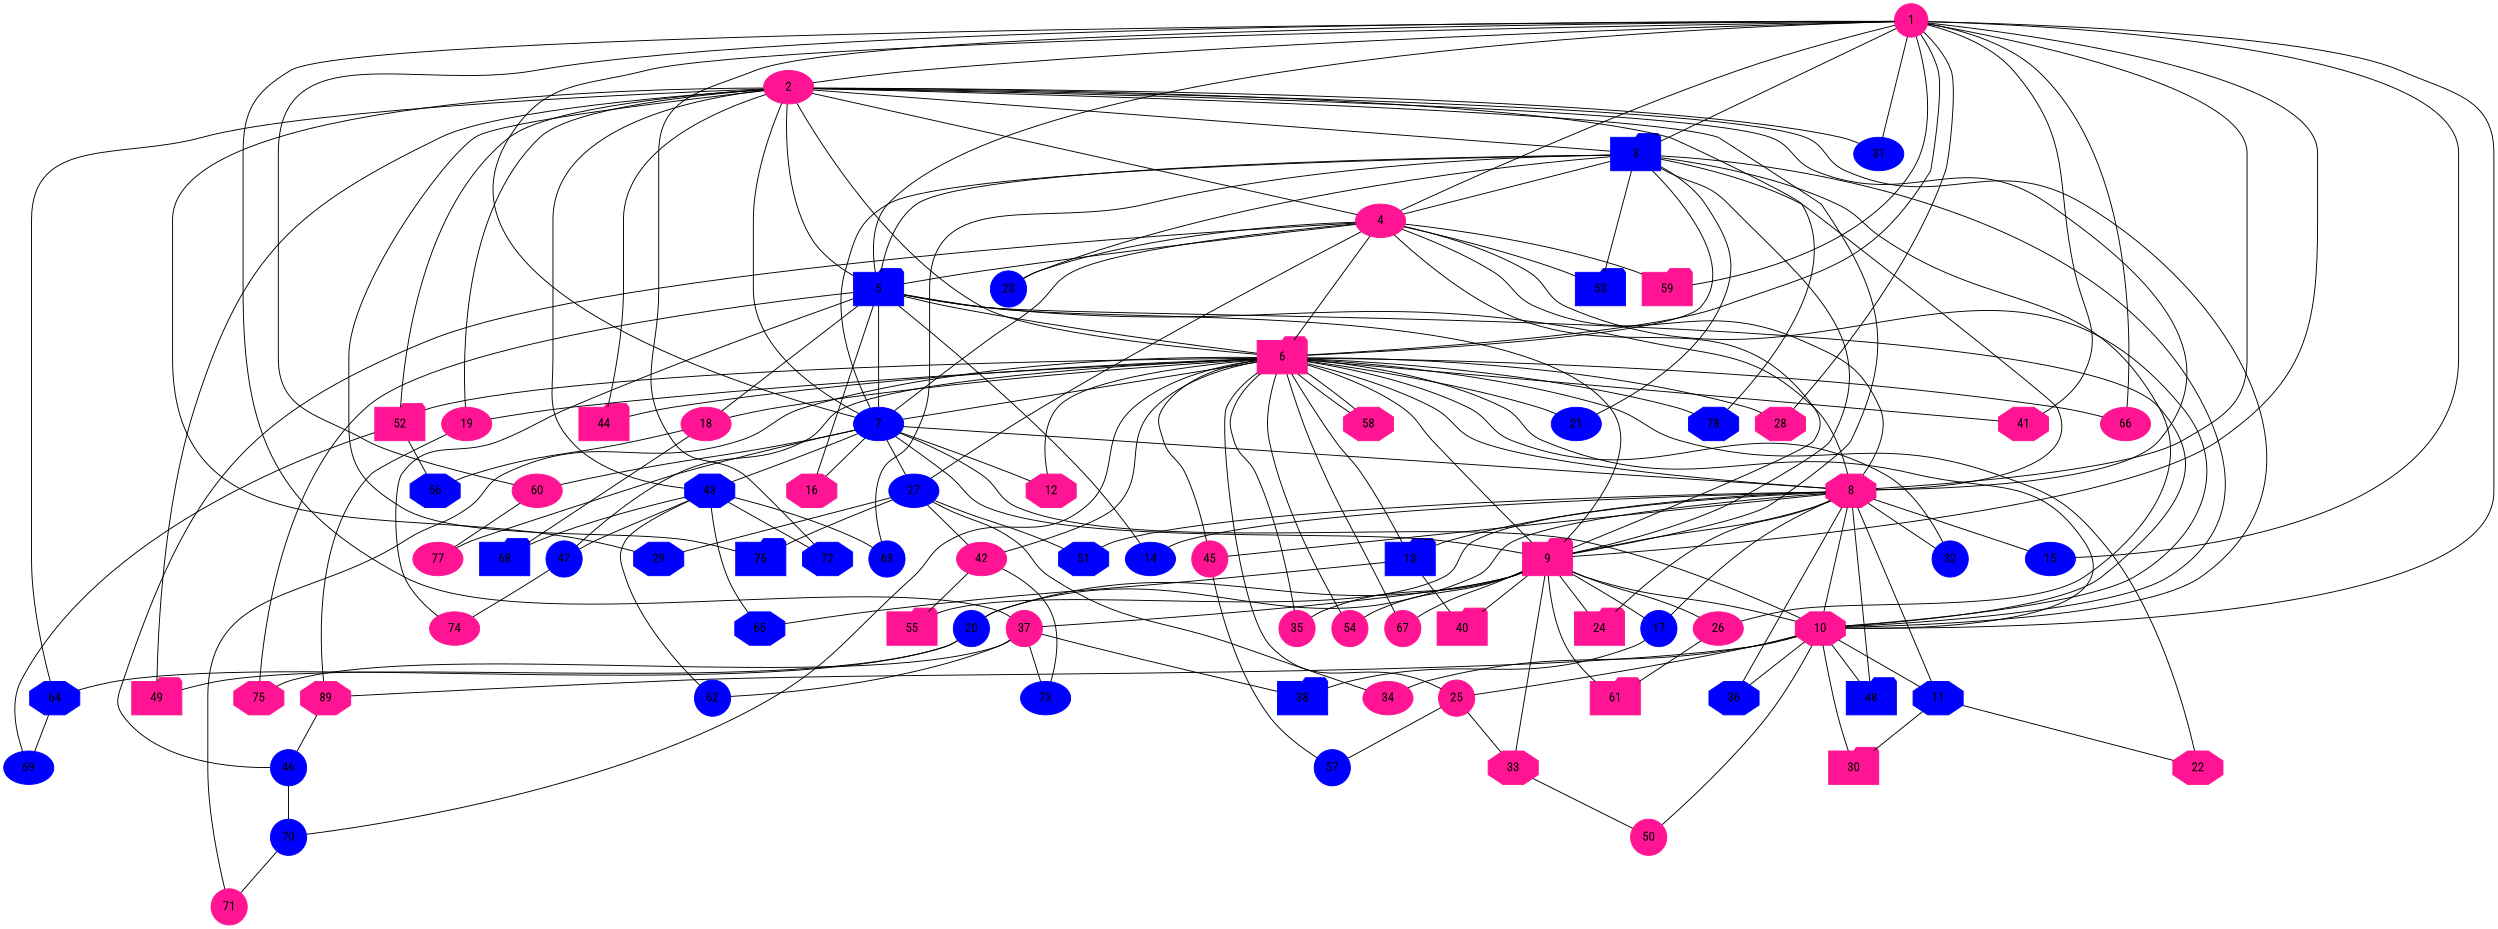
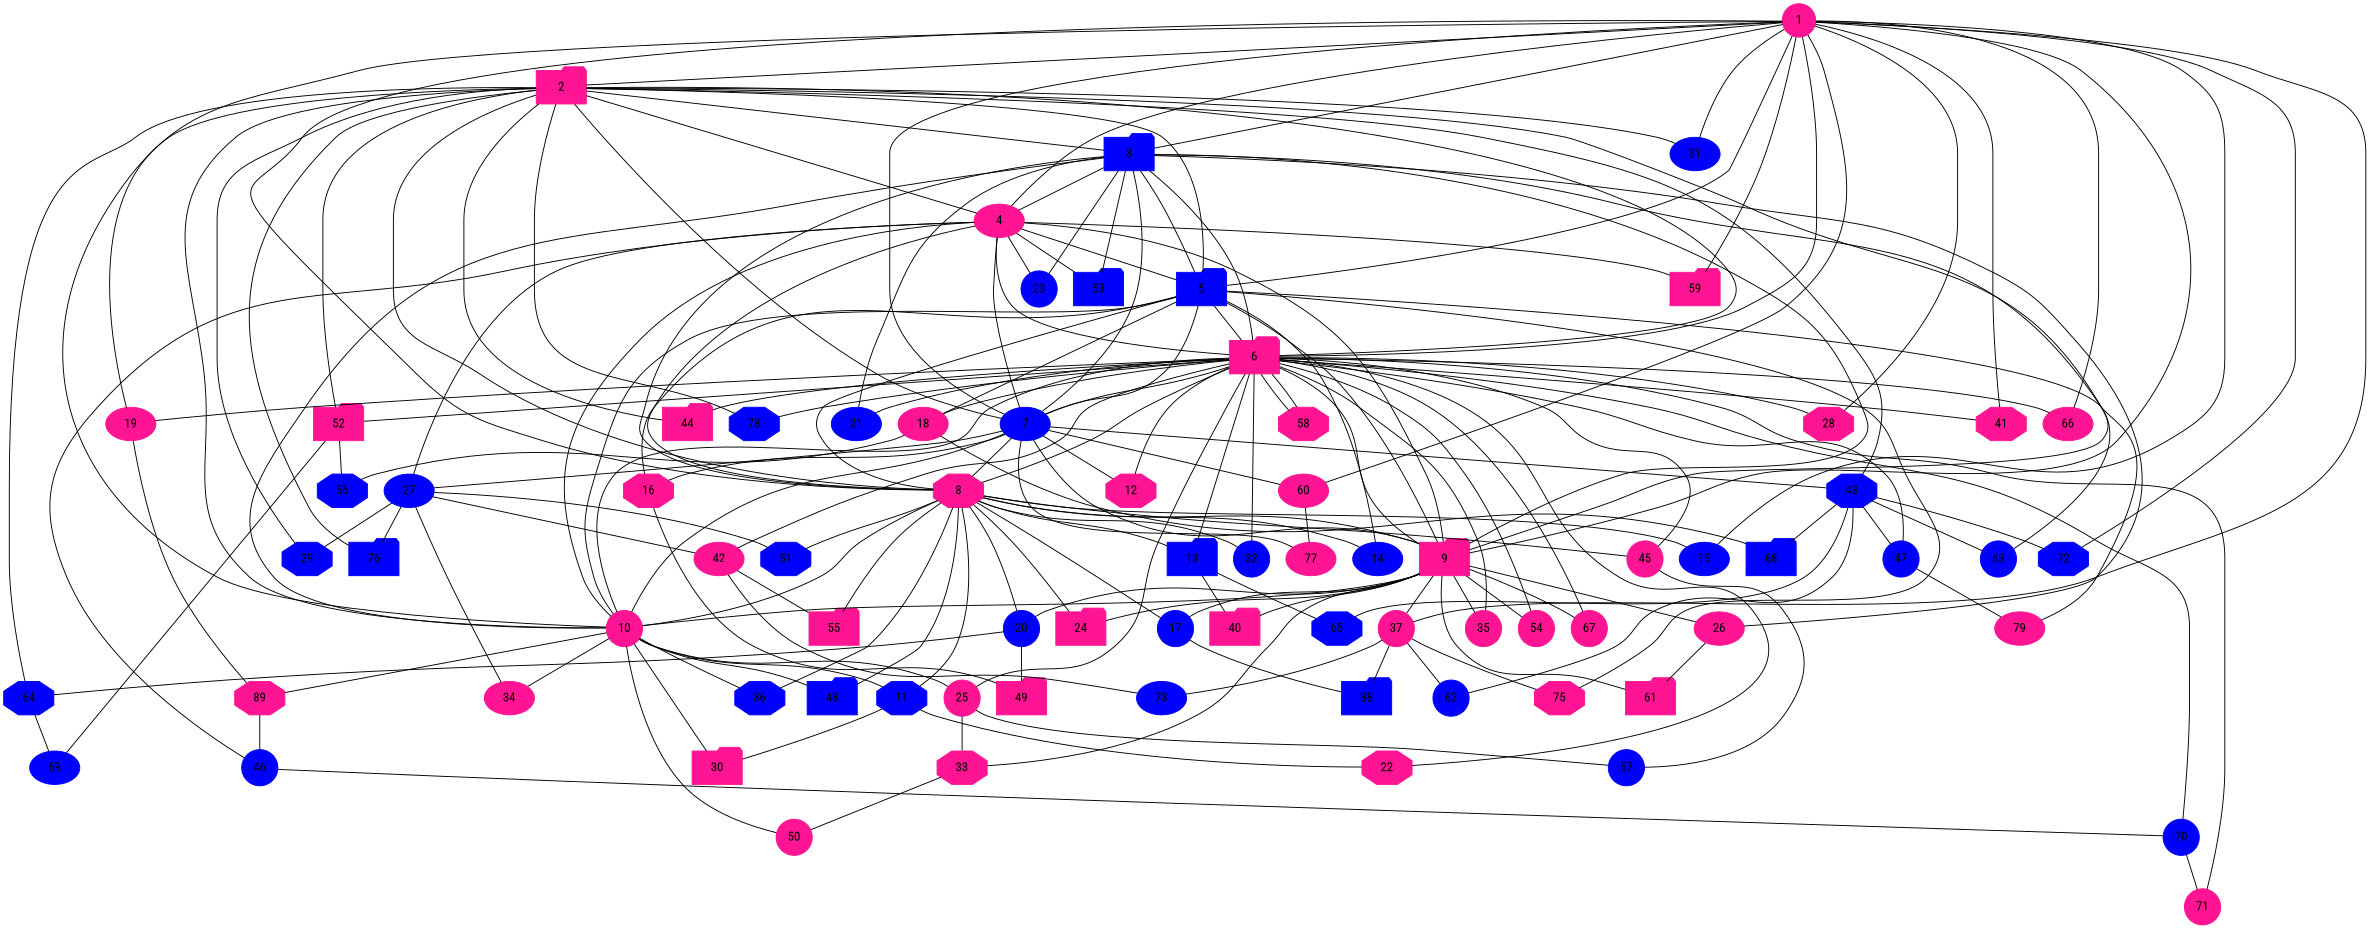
node "2": shape ellipse -> folder
edge "2" -- "49": now "16" -- "49"
node "74": label "74" -> "79"
node "10": shape octagon -> circle
